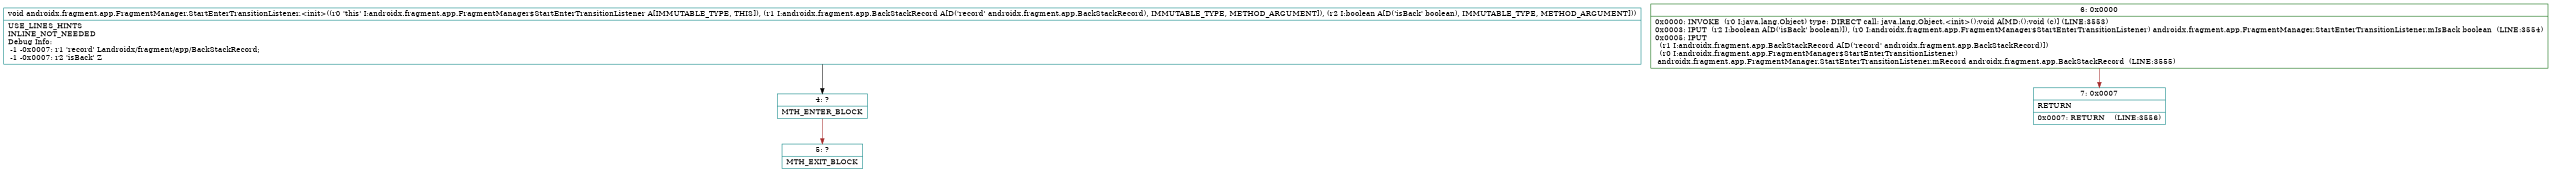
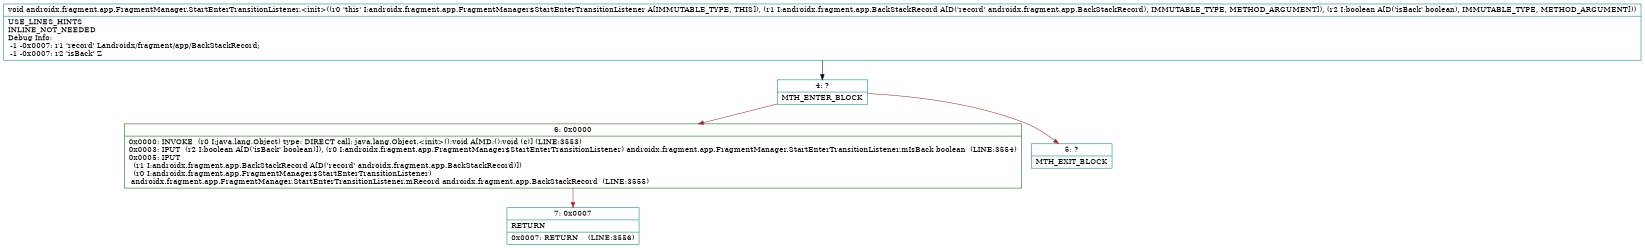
edge "4: ?" -> "6: 0x0000": added
